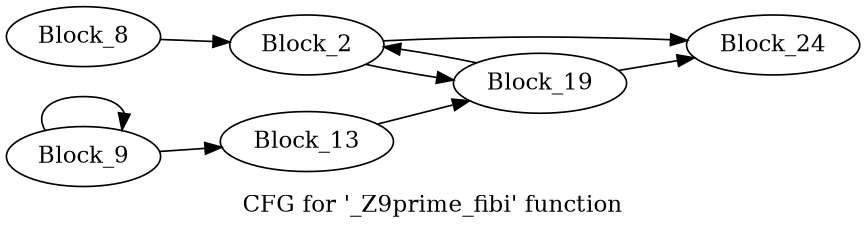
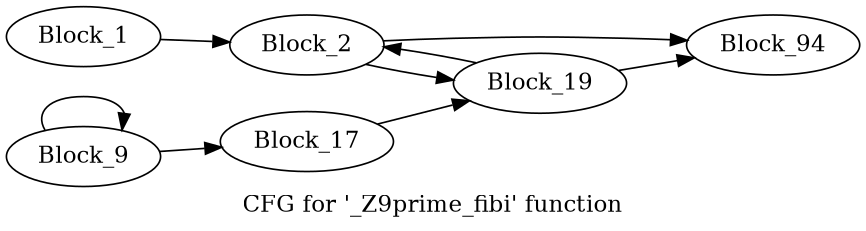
node "Block_8": label "Block_8" -> "Block_1"
node "Block_24": label "Block_24" -> "Block_94"
node "Block_13": label "Block_13" -> "Block_17"
